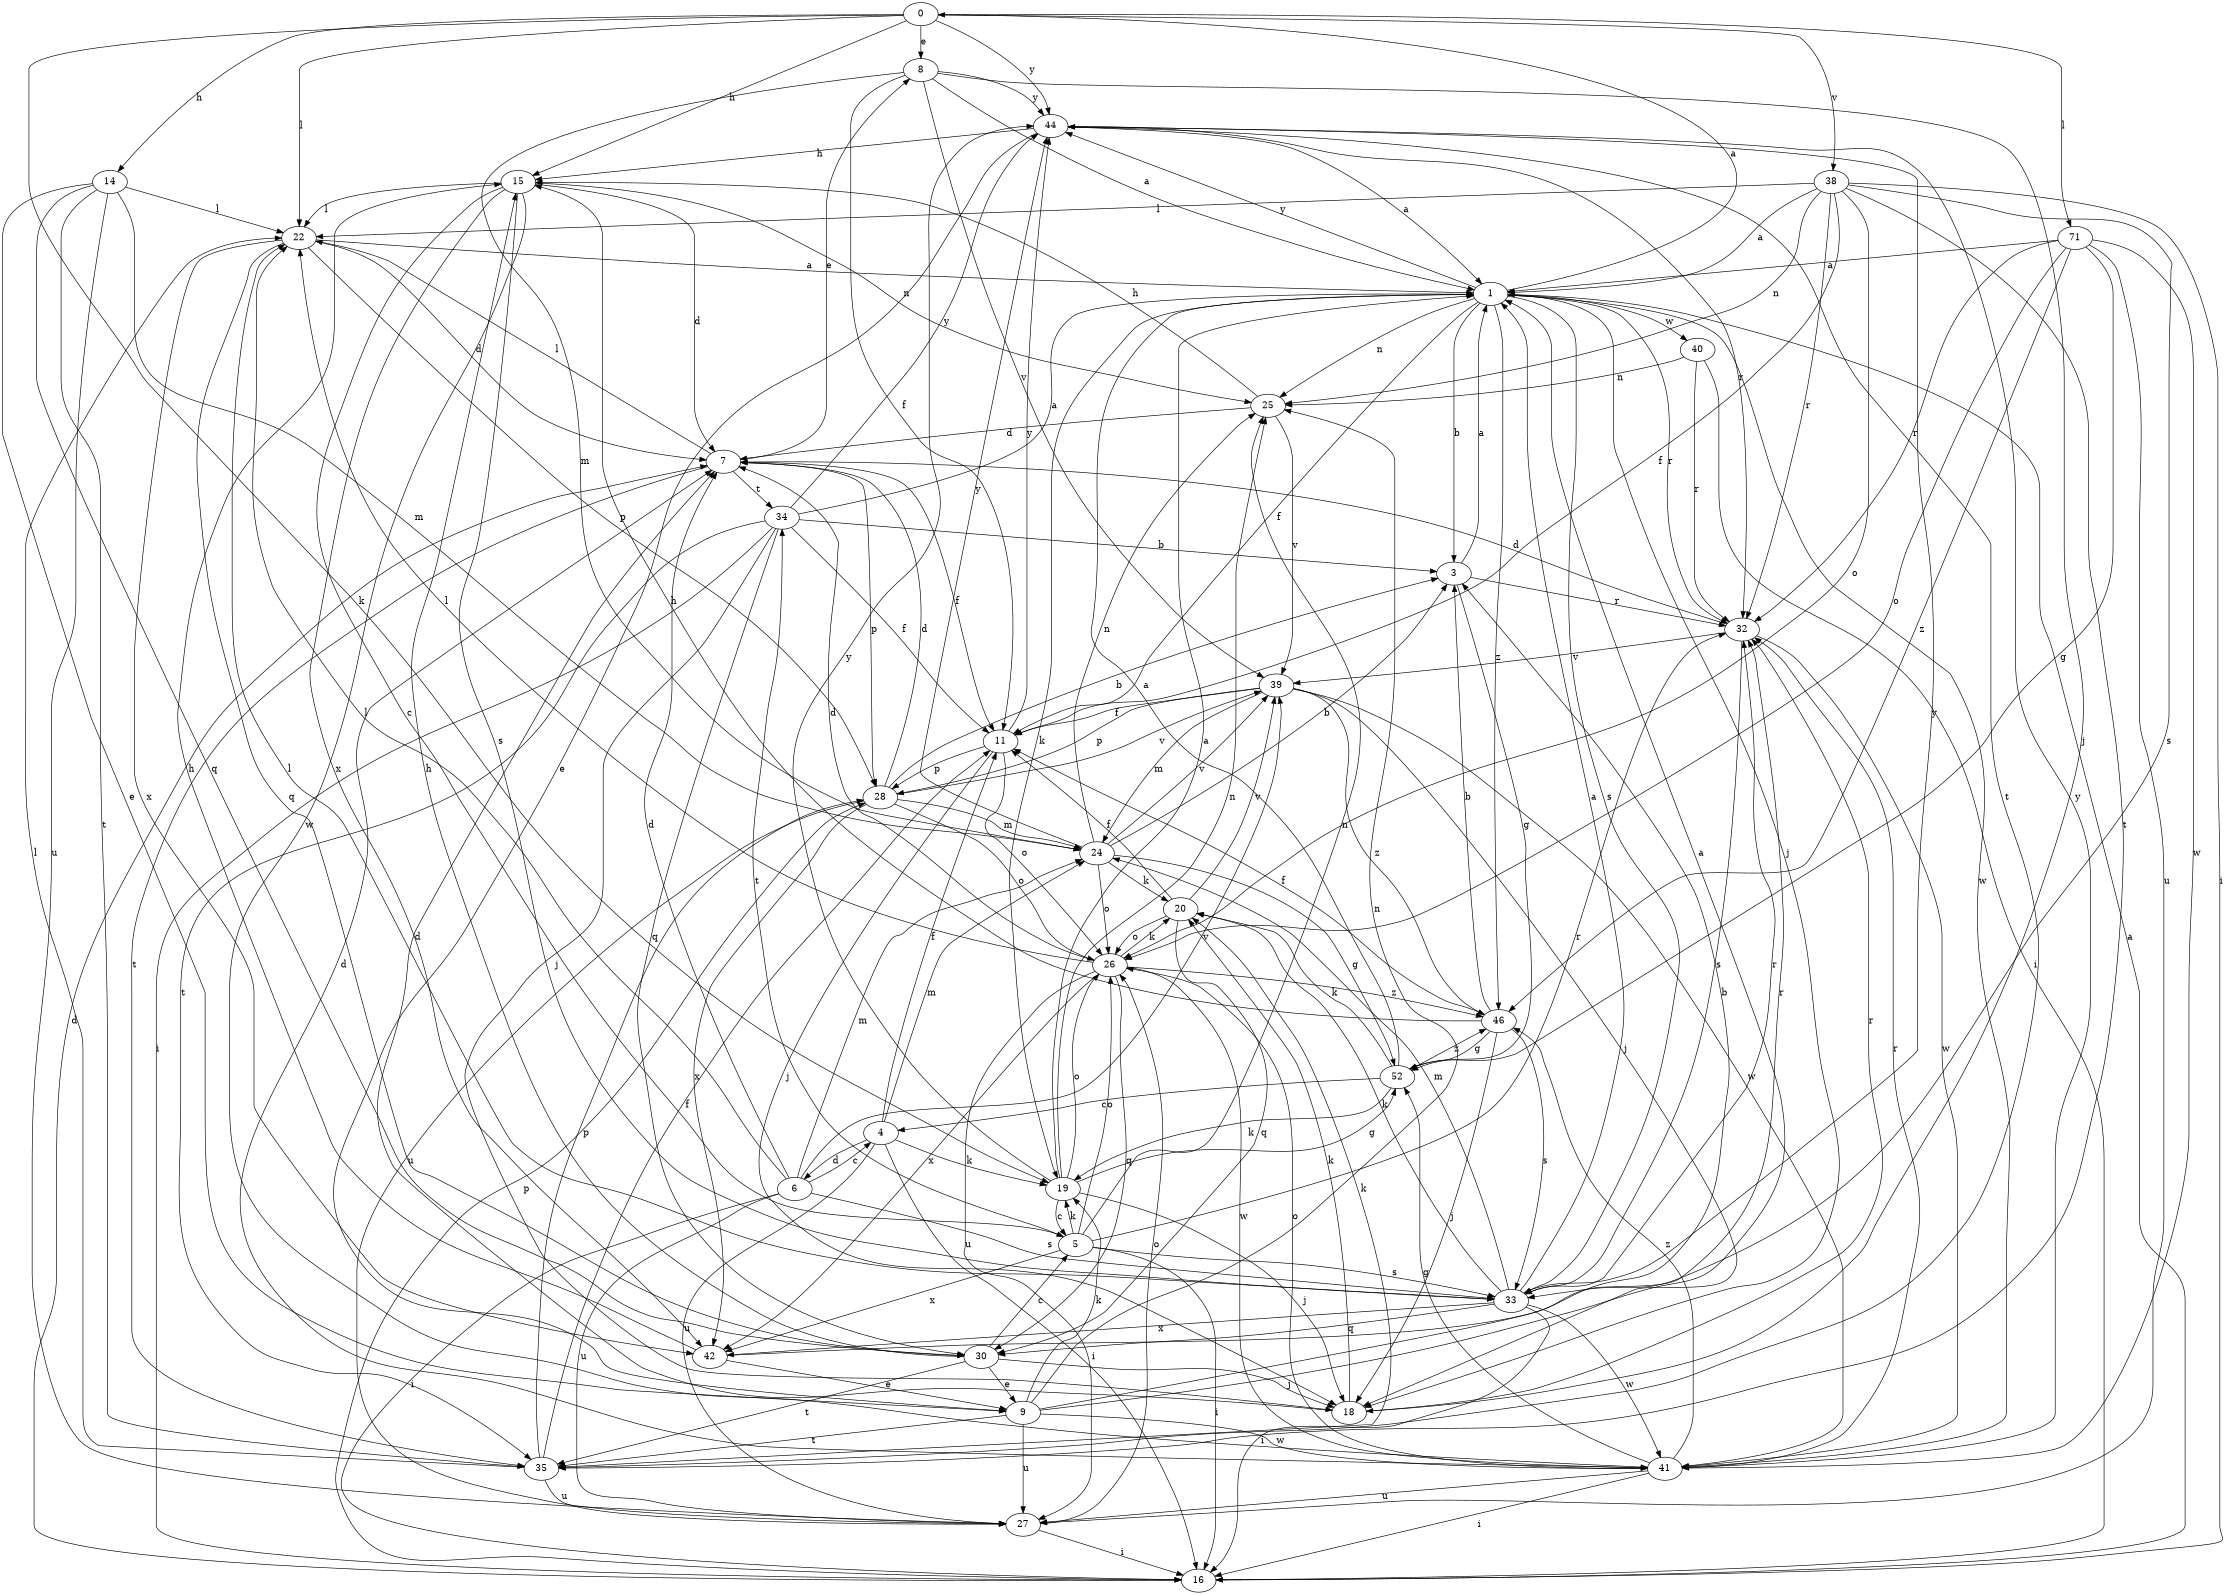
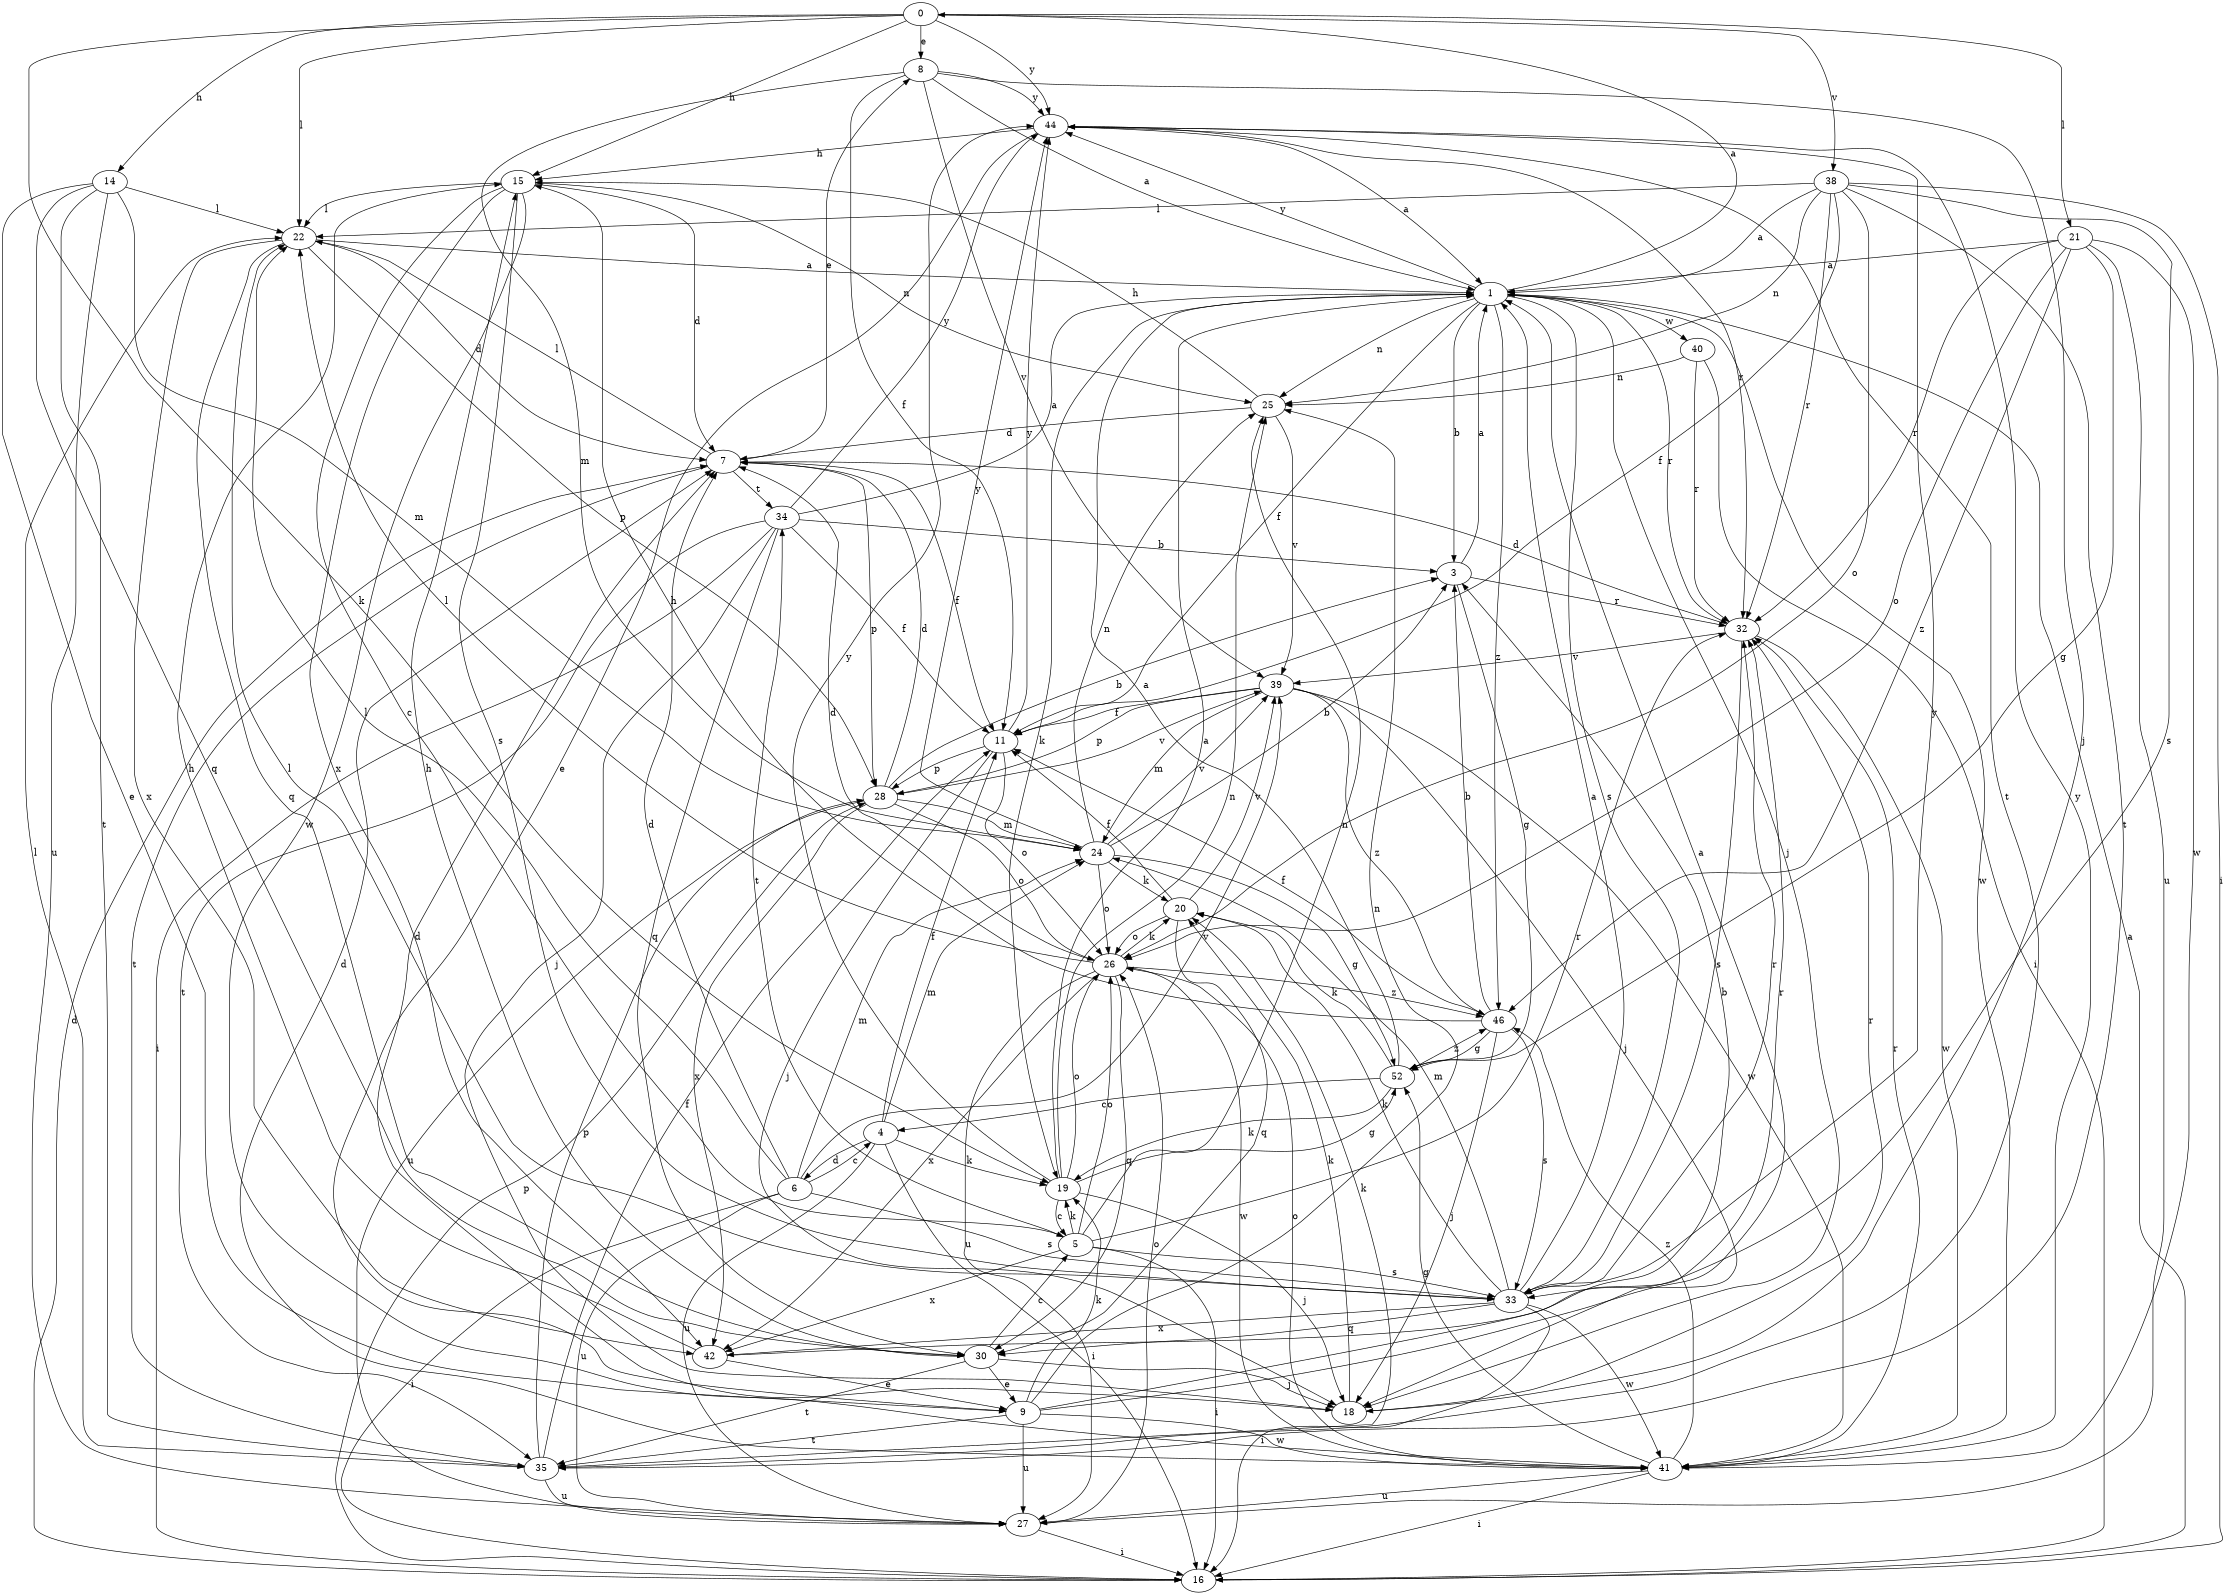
node "71": label "71" -> "21"
